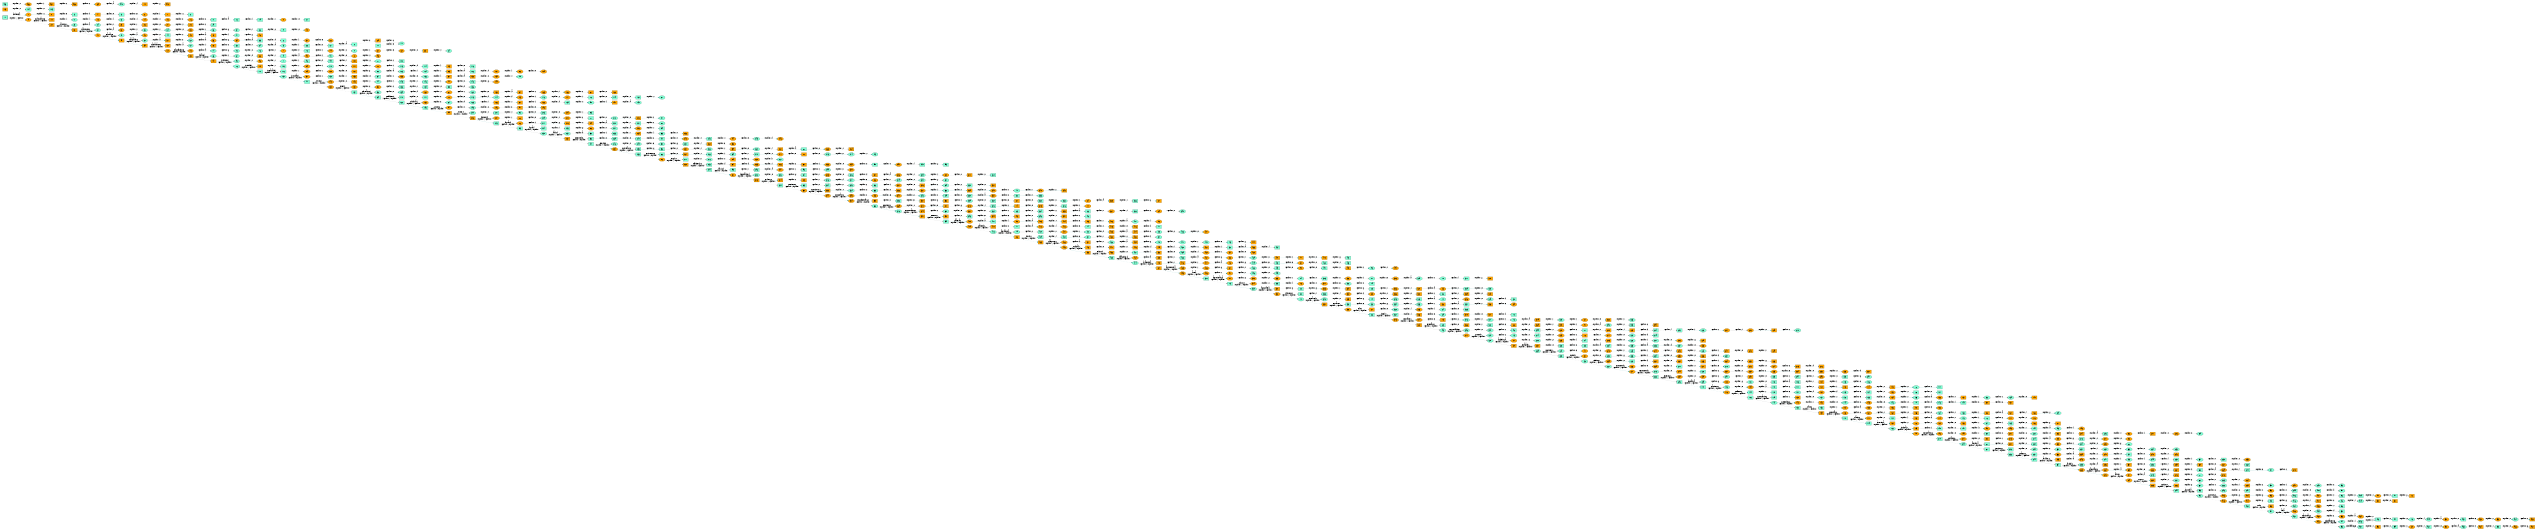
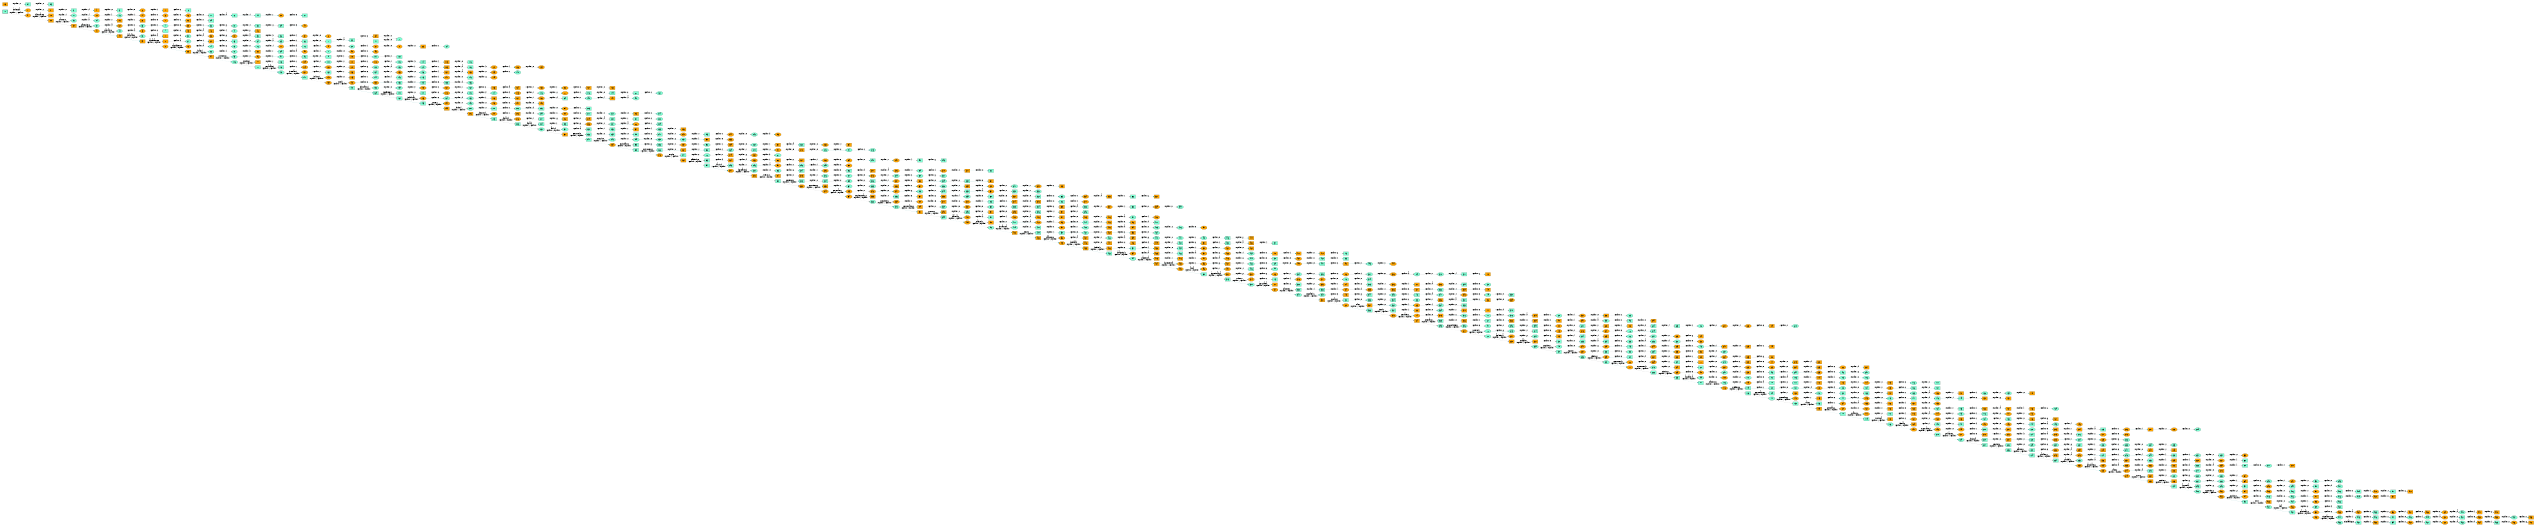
edge "934" -> "946": now "934" -> "935"
